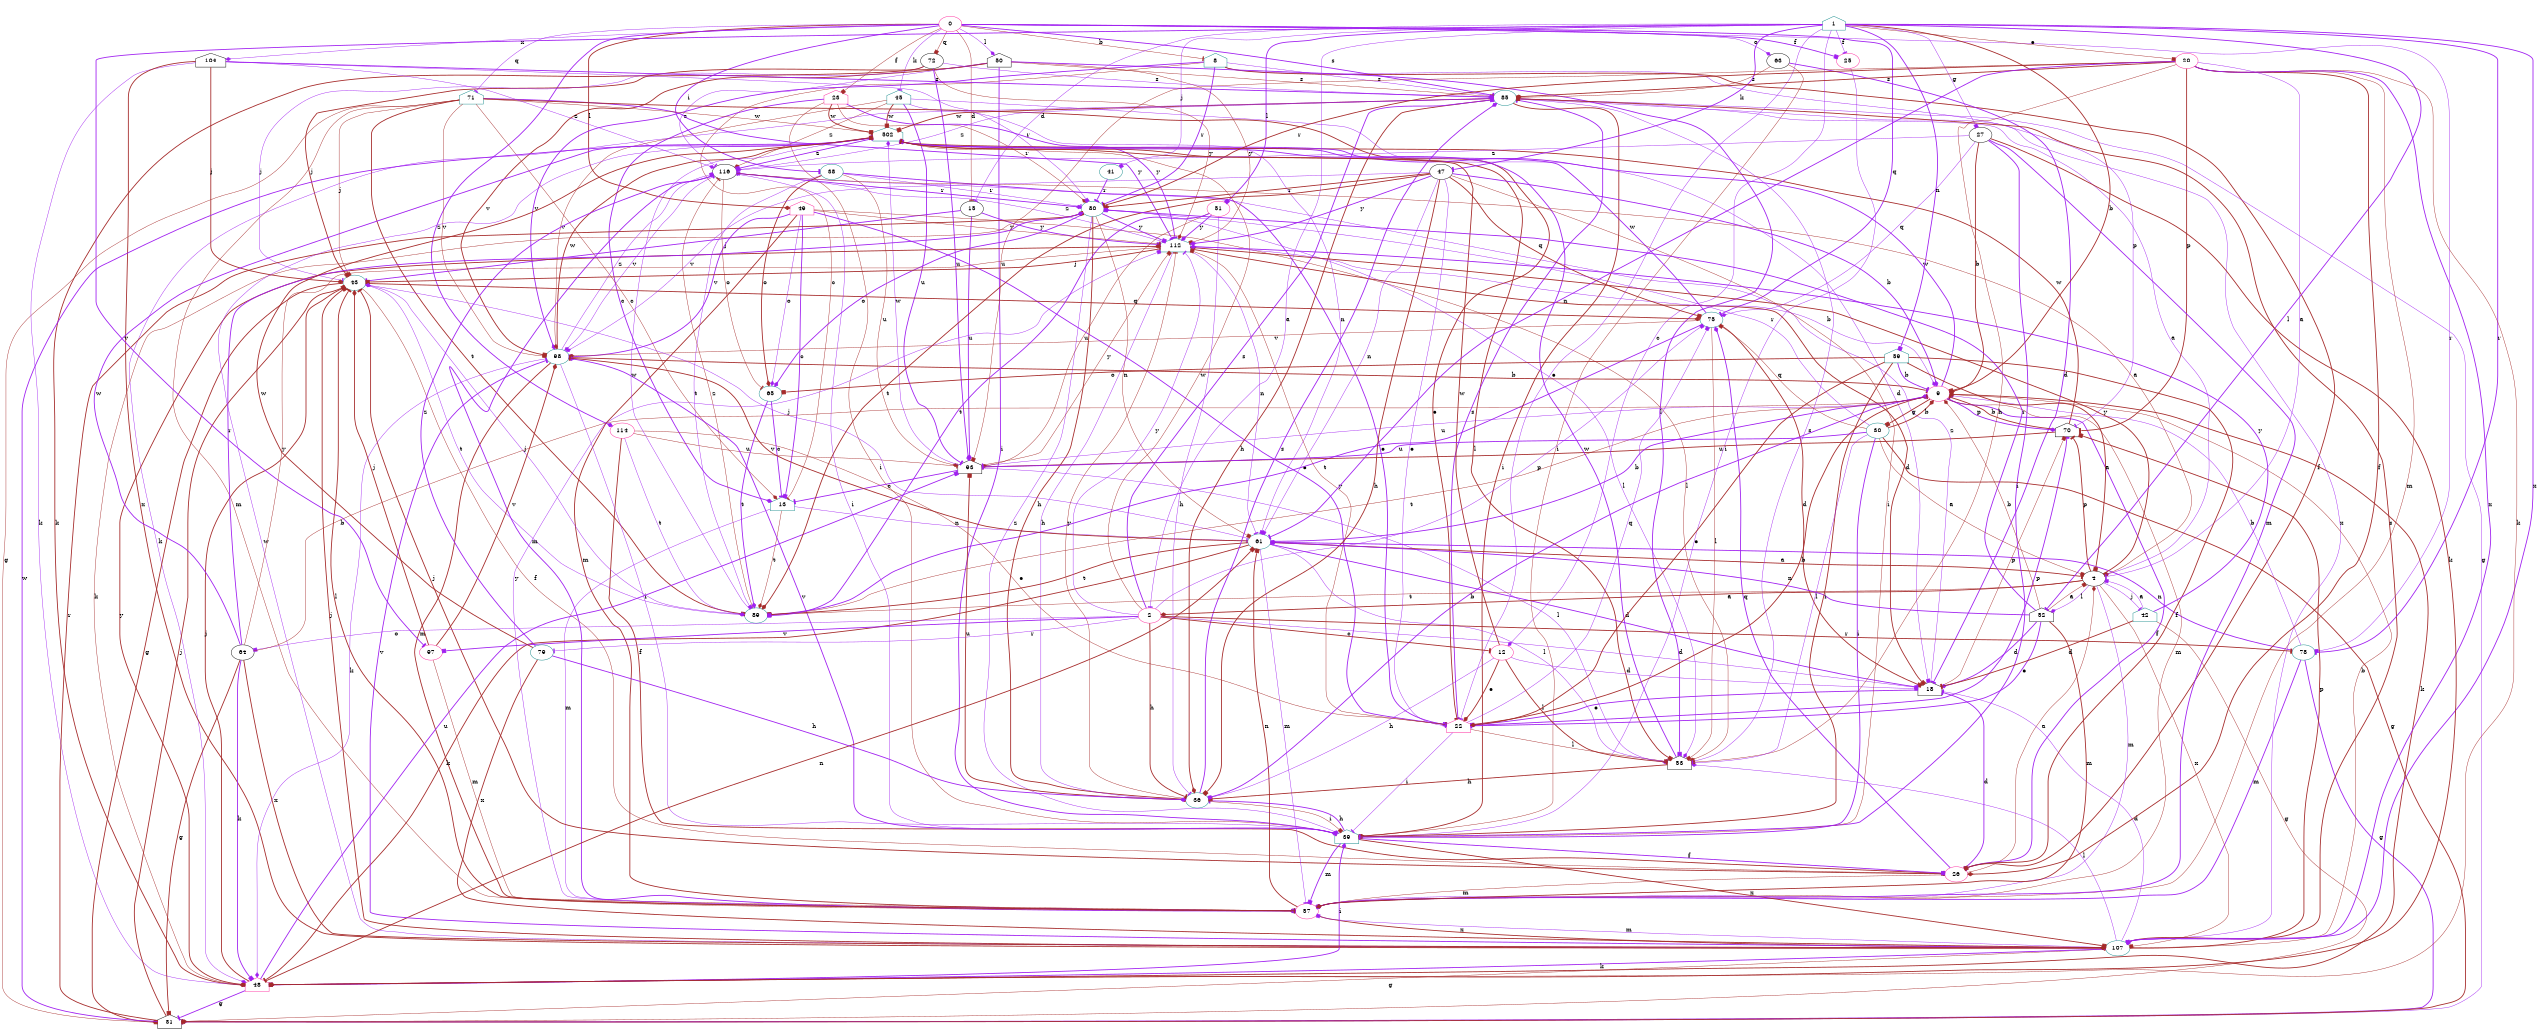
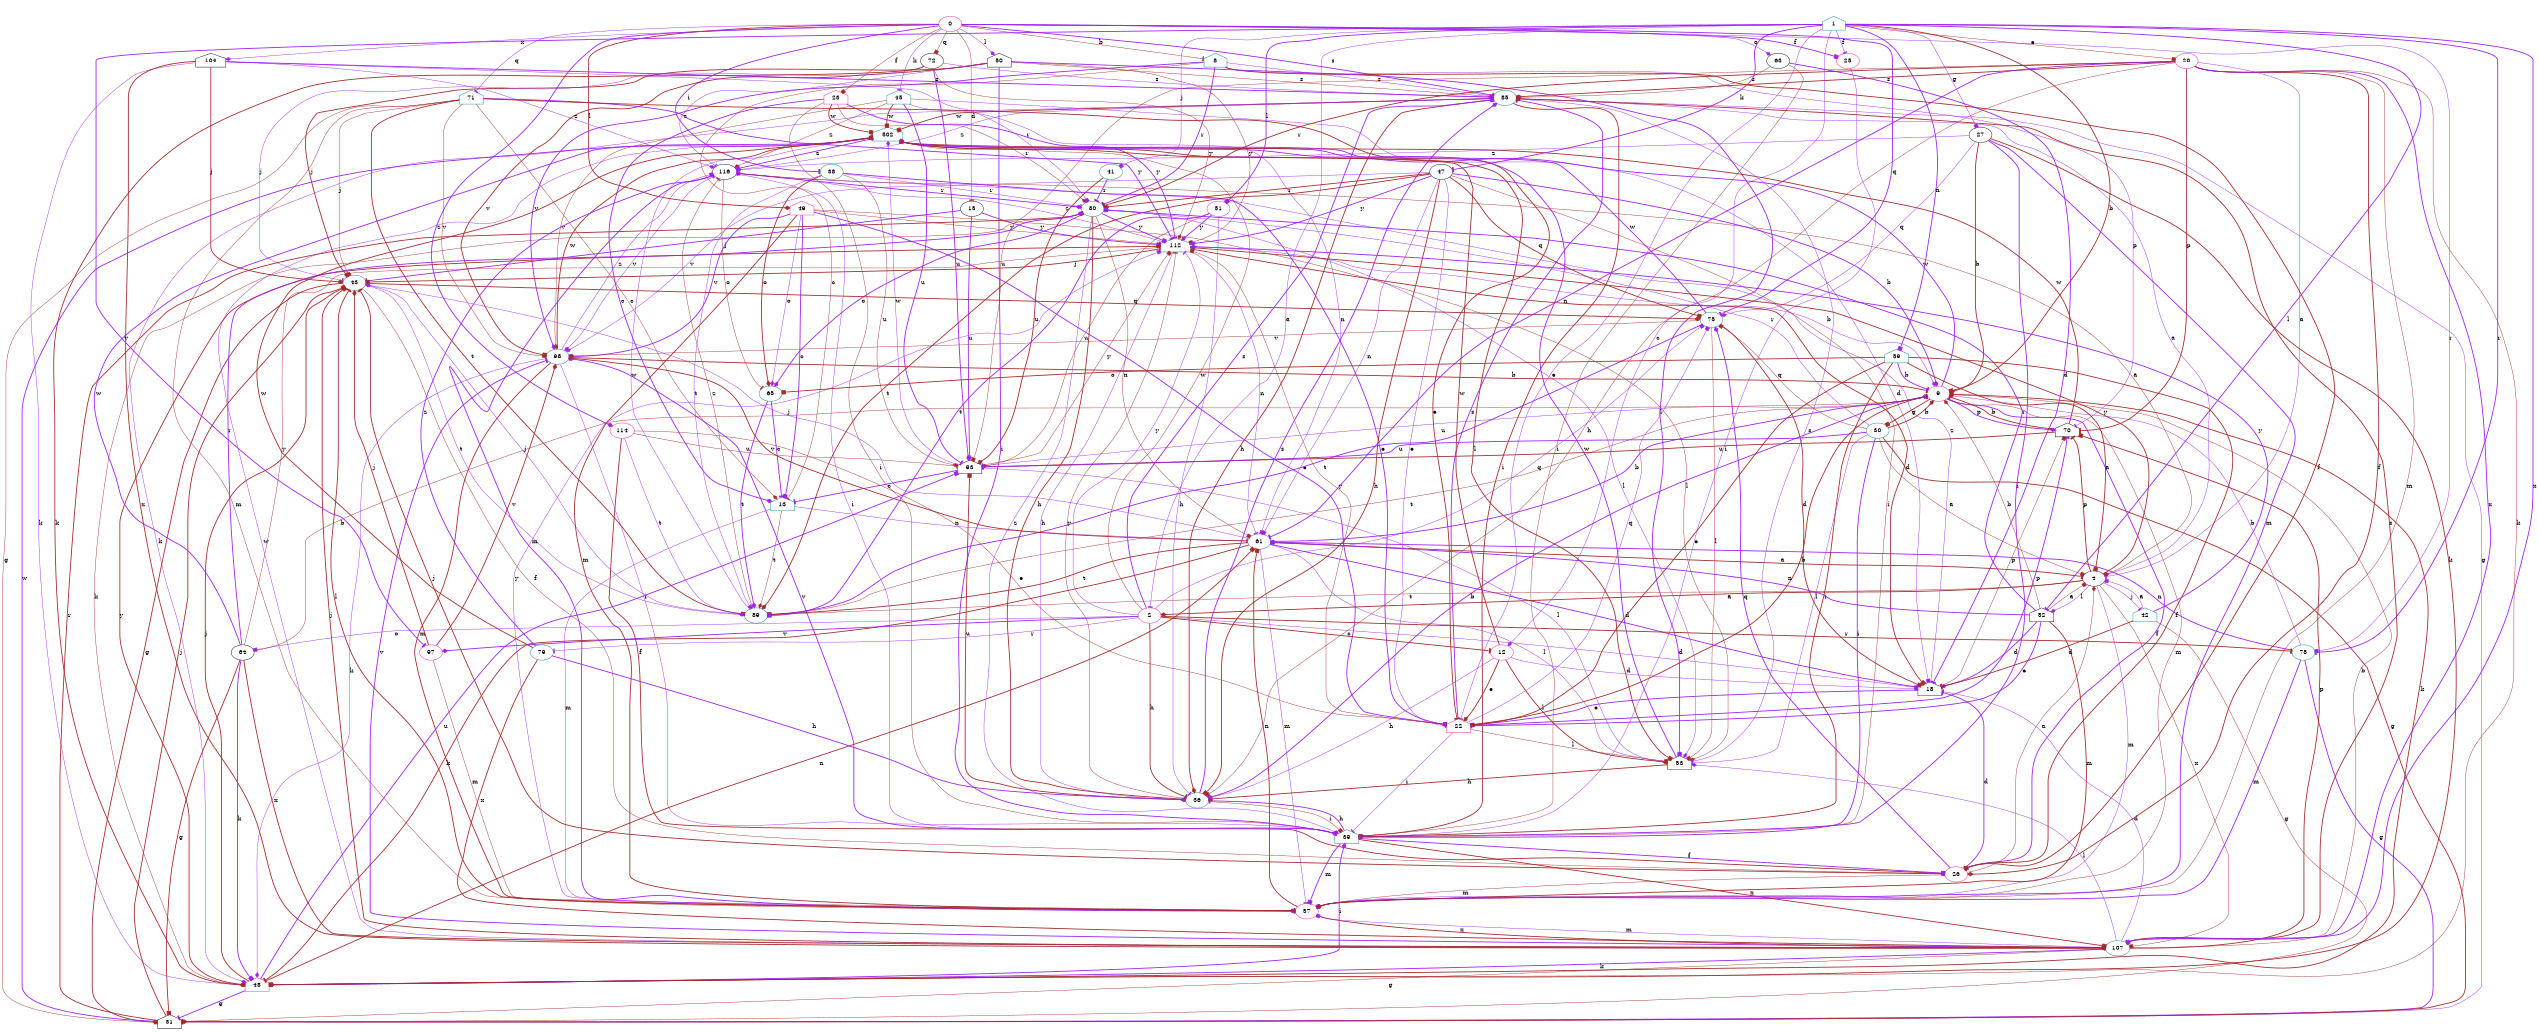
edge "1" -> "15": removed, label "d"
edge "71" -> "502": removed, label "w"
edge "85" -> "107": removed, label "x"
edge "41" -> "93": added, label "u"
edge "20" -> "53": now "20" -> "36"
edge "2" -> "75": label "p" -> "q"
edge "2" -> "97": arrowhead box -> diamond
